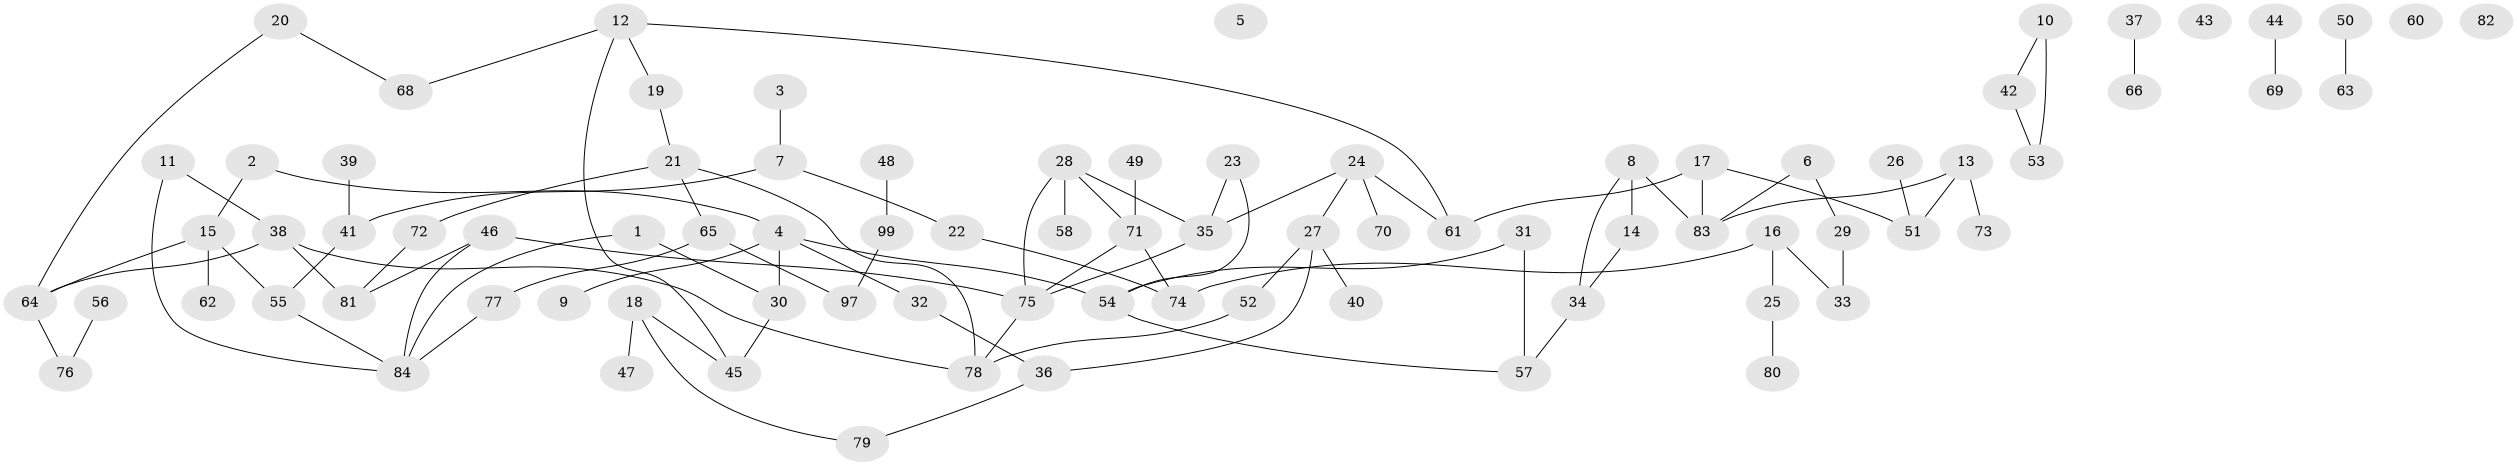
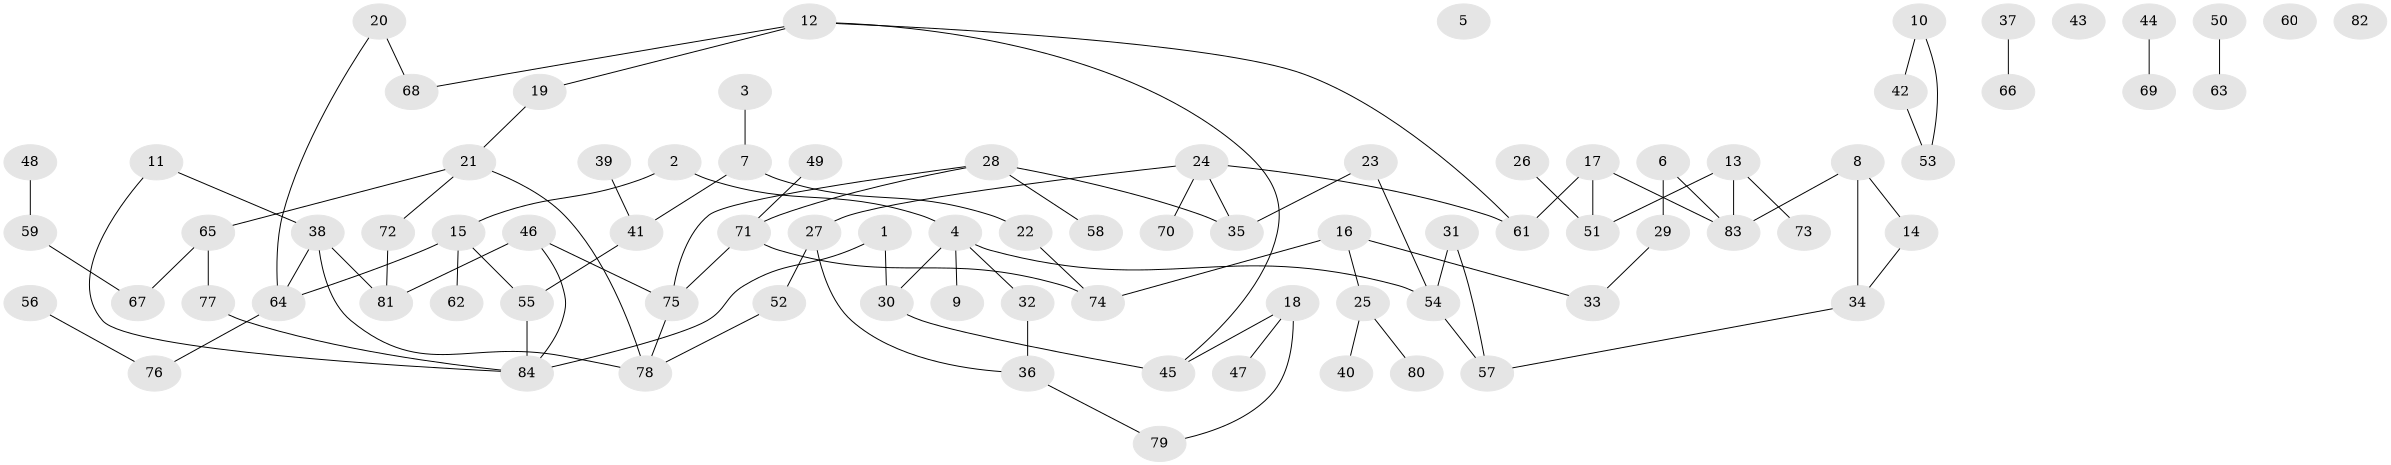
node "99": label "99" -> "59"
edge "35" -- "75": removed
edge "27" -- "40": now "25" -- "40"
node "97": label "97" -> "67"
